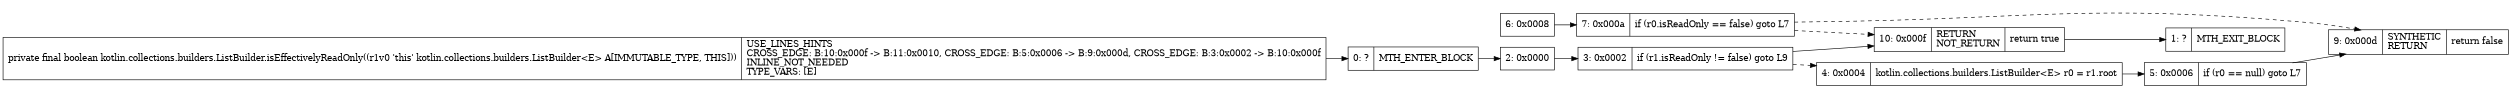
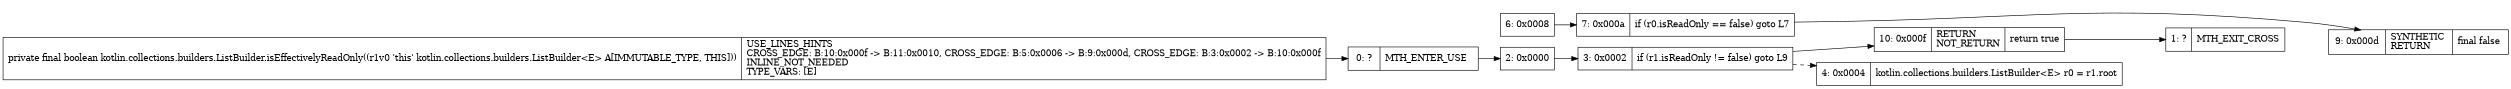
edge "7: 0x000a" -> "9: 0x000d": style dashed -> solid
edge "7: 0x000a" -> "10: 0x000f": removed
node "1: ?": text "MTH_EXIT_BLOCK" -> "MTH_EXIT_CROSS"
node "9: 0x000d": text "return false" -> "final false"
node "0: ?": text "MTH_ENTER_BLOCK" -> "MTH_ENTER_USE"
node "5: 0x0006": removed
